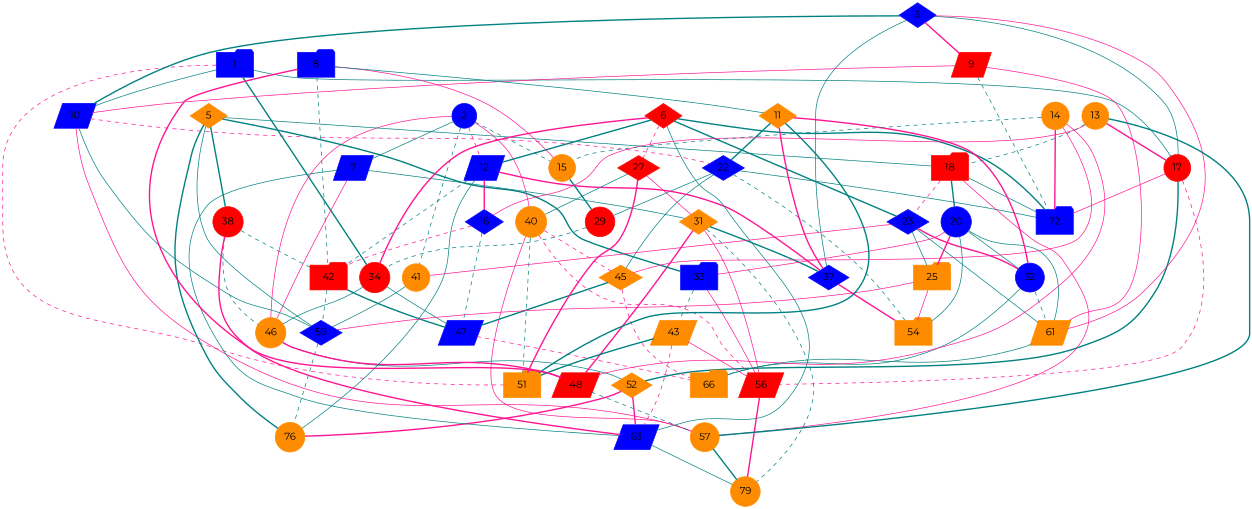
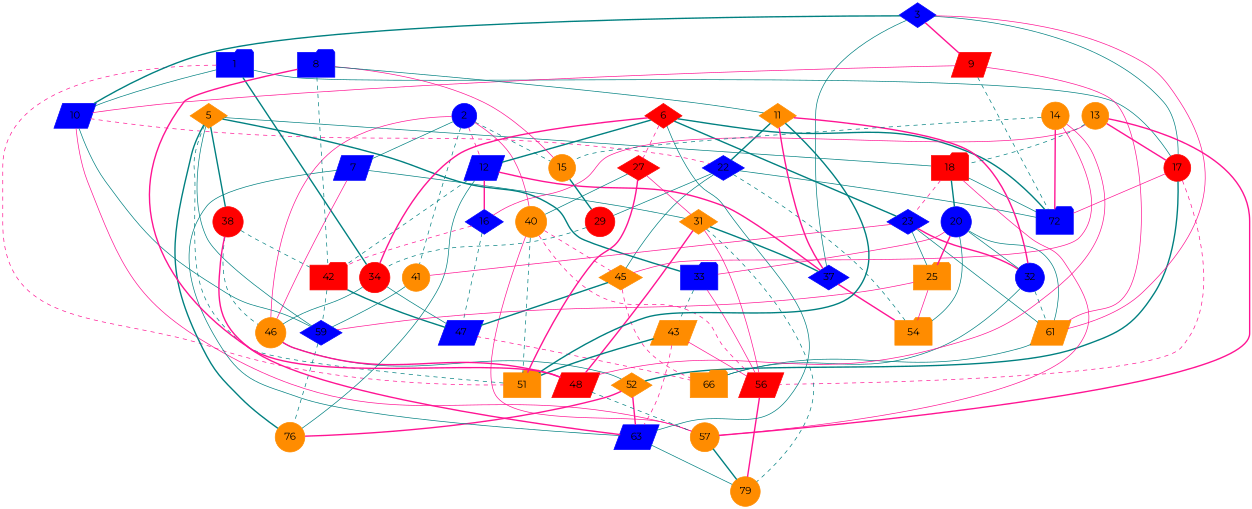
edge "5" -- "51": added
edge "13" -- "57": color teal -> deeppink
